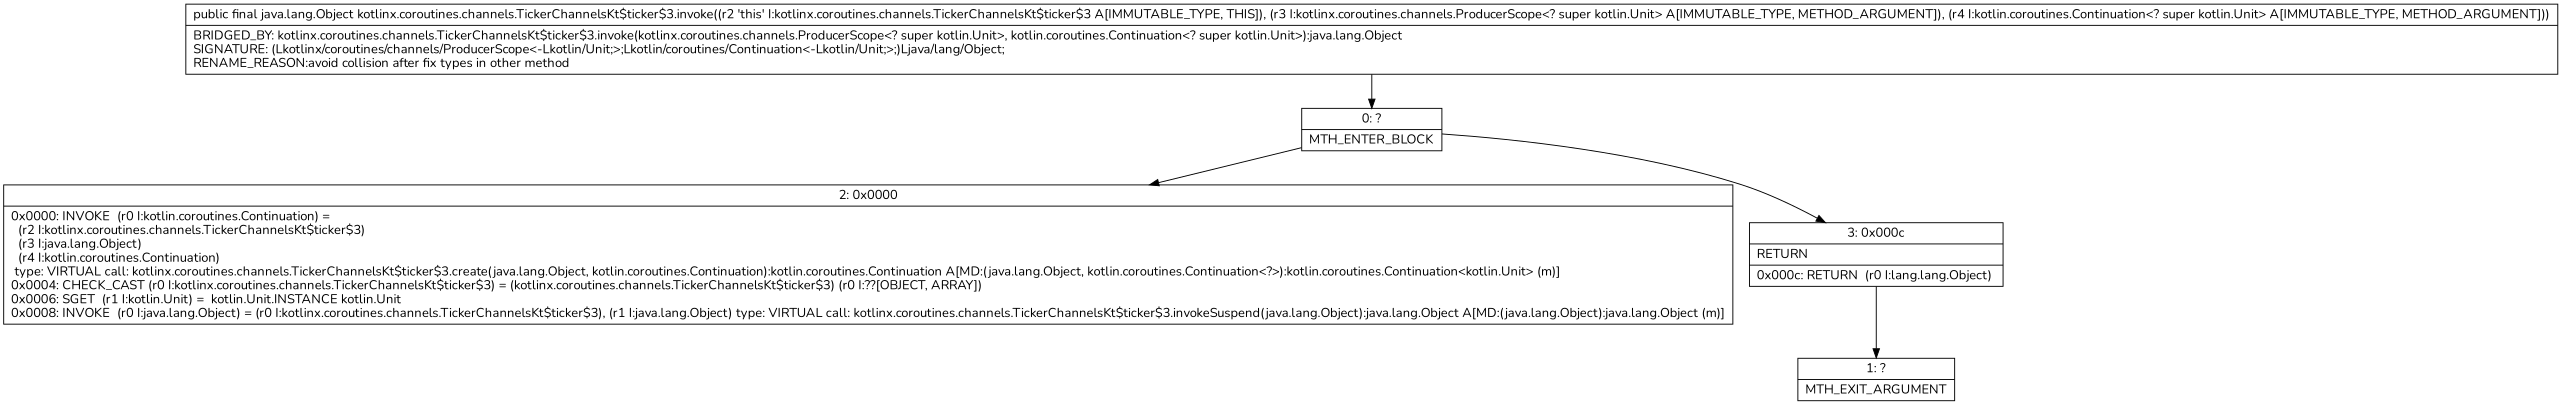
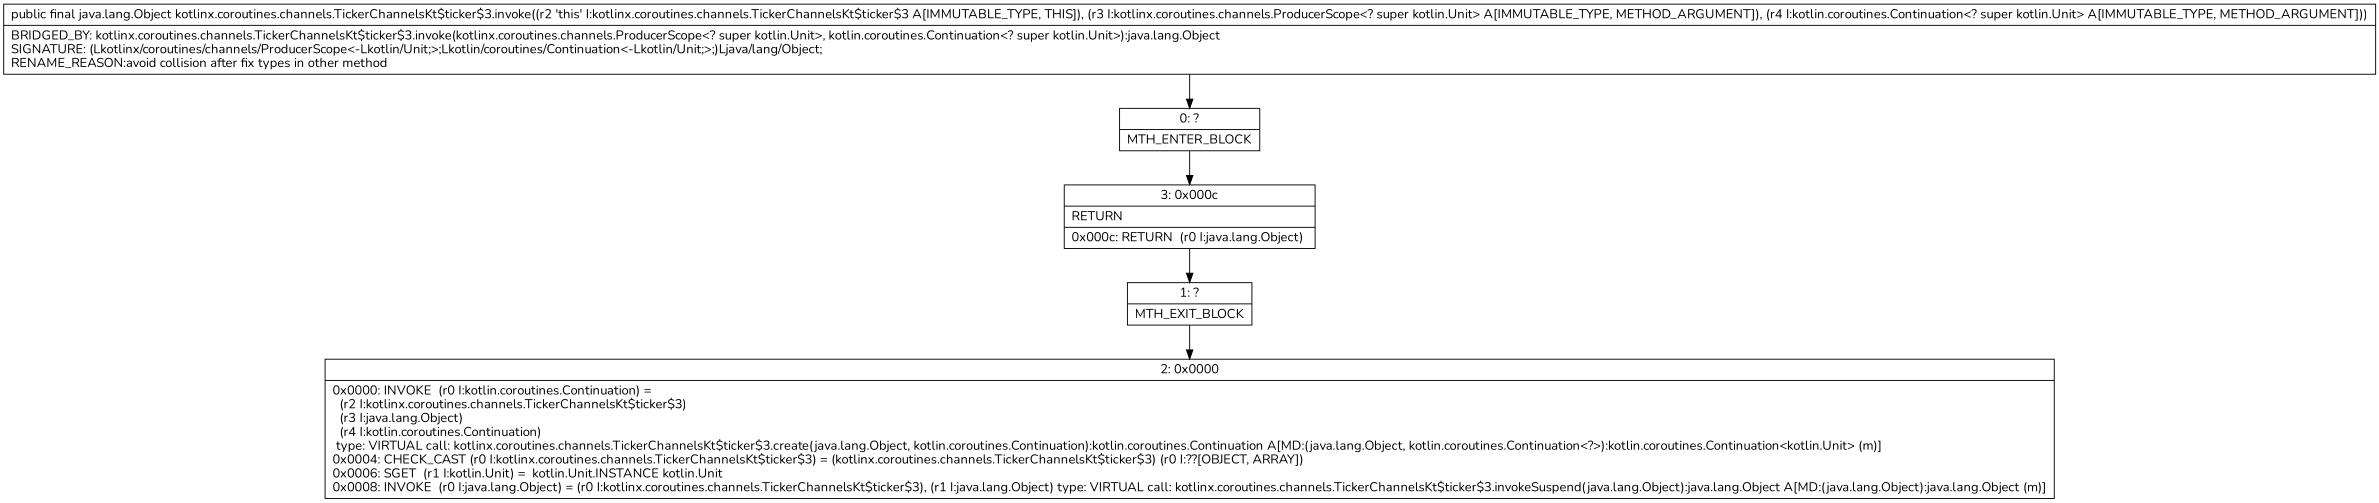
edge "0: ?" -> "2: 0x0000": now "1: ?" -> "2: 0x0000"
node "3: 0x000c": text "0x000c: RETURN  (r0 I:lang.lang.Object)" -> "0x000c: RETURN  (r0 I:java.lang.Object)"
node "1: ?": text "MTH_EXIT_ARGUMENT" -> "MTH_EXIT_BLOCK"
